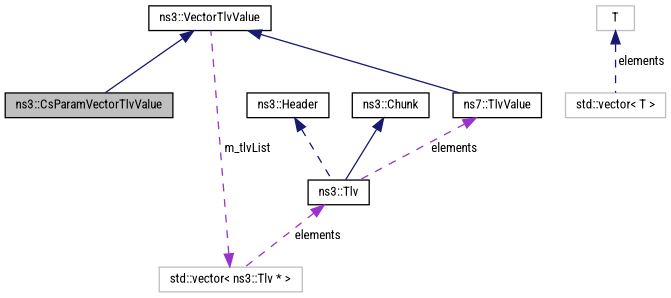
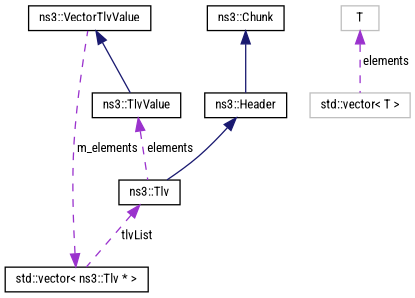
edge "std::vector< T >" -> "T": color midnightblue -> darkorchid3
node "ns3::CsParamVectorTlvValue": removed
node "ns7::TlvValue": label "ns7::TlvValue" -> "ns3::TlvValue"
edge "ns3::VectorTlvValue" -> "std::vector< ns3::Tlv * >": label " m_tlvList" -> " m_elements"
edge "ns3::Tlv" -> "ns3::Header": style dashed -> solid
edge "ns3::Tlv" -> "ns3::Chunk": now "ns3::Header" -> "ns3::Chunk"
edge "std::vector< ns3::Tlv * >" -> "ns3::Tlv": label " elements" -> " tlvList"
node "std::vector< ns3::Tlv * >": color grey75 -> black
